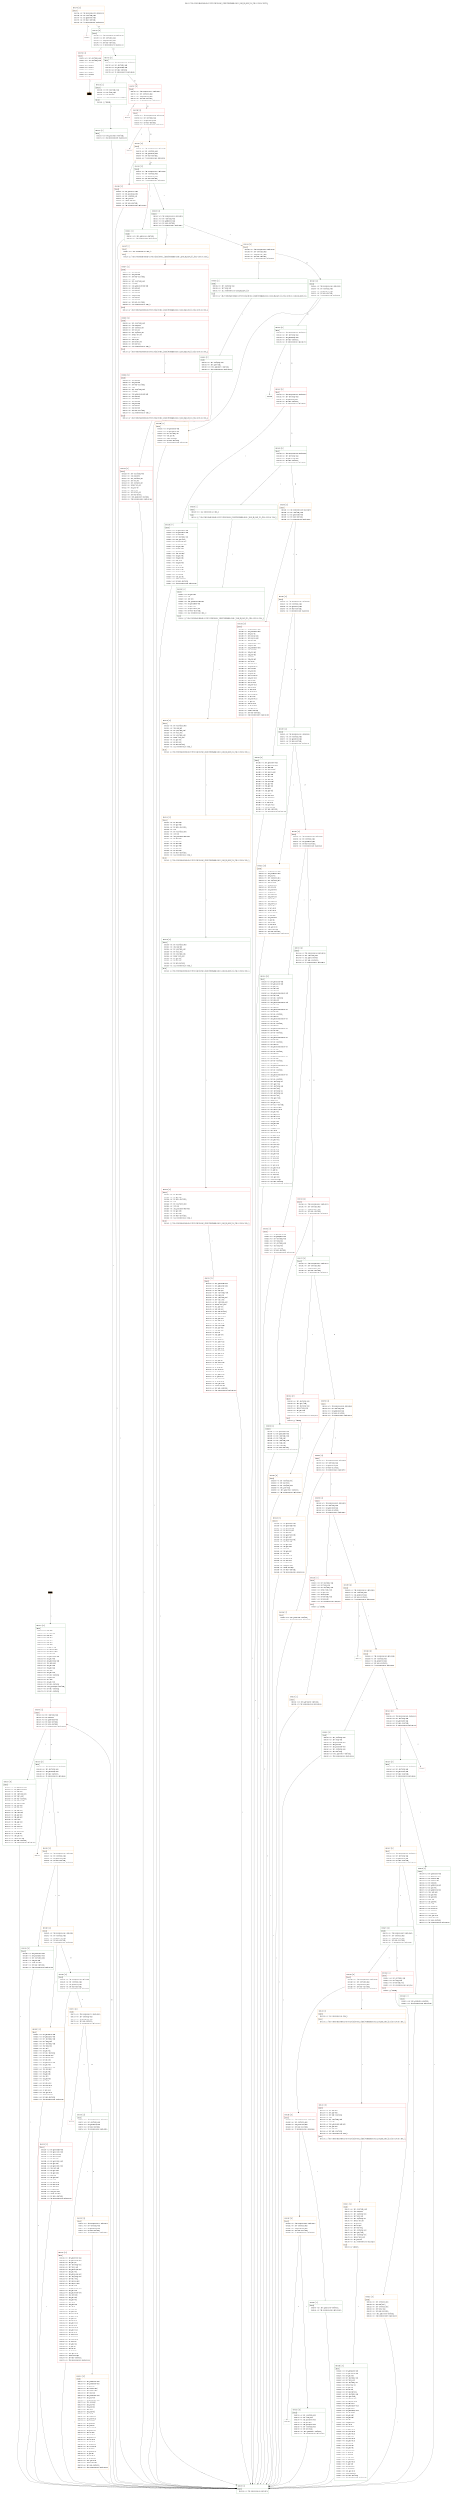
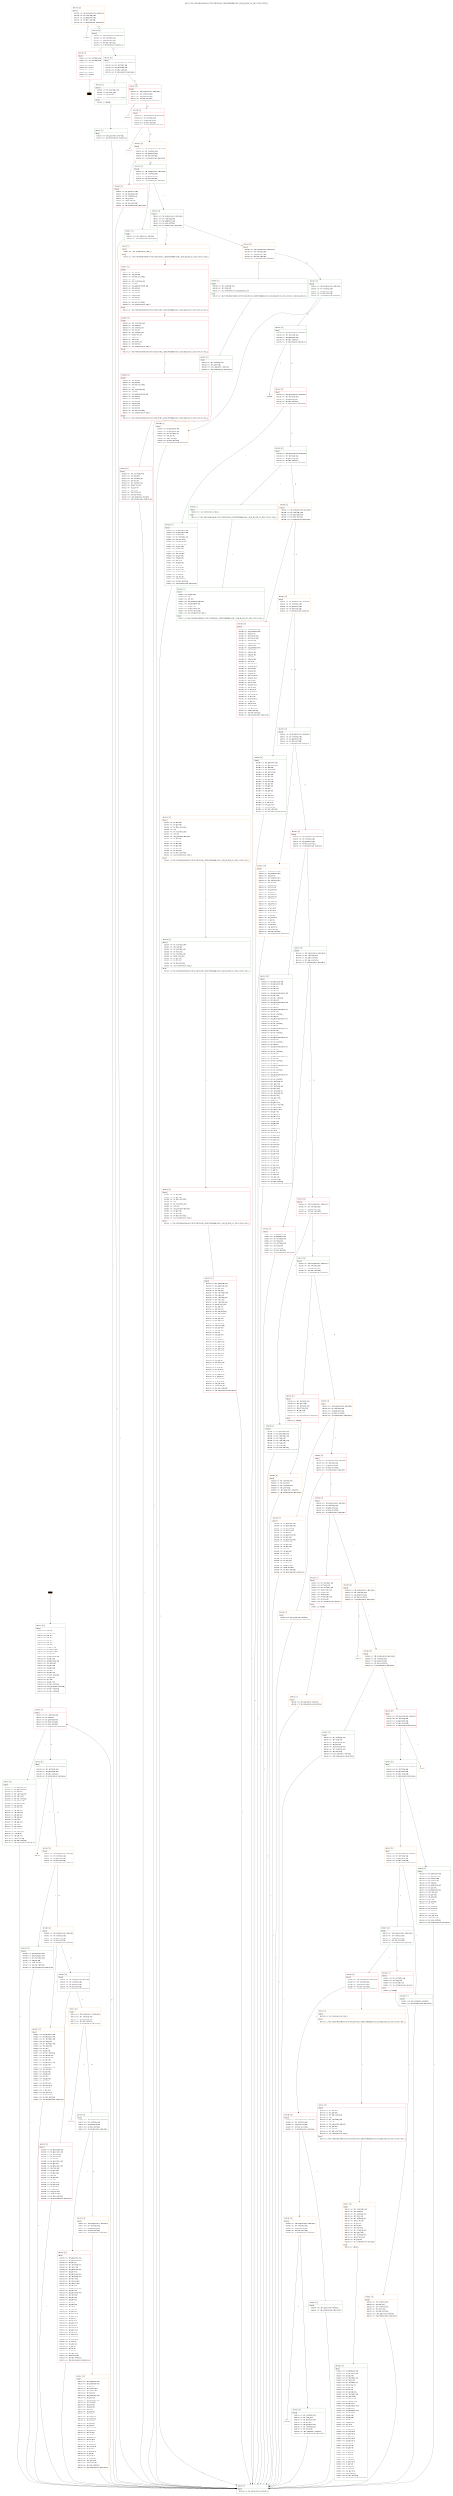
node "0x40231b [38]": removed
